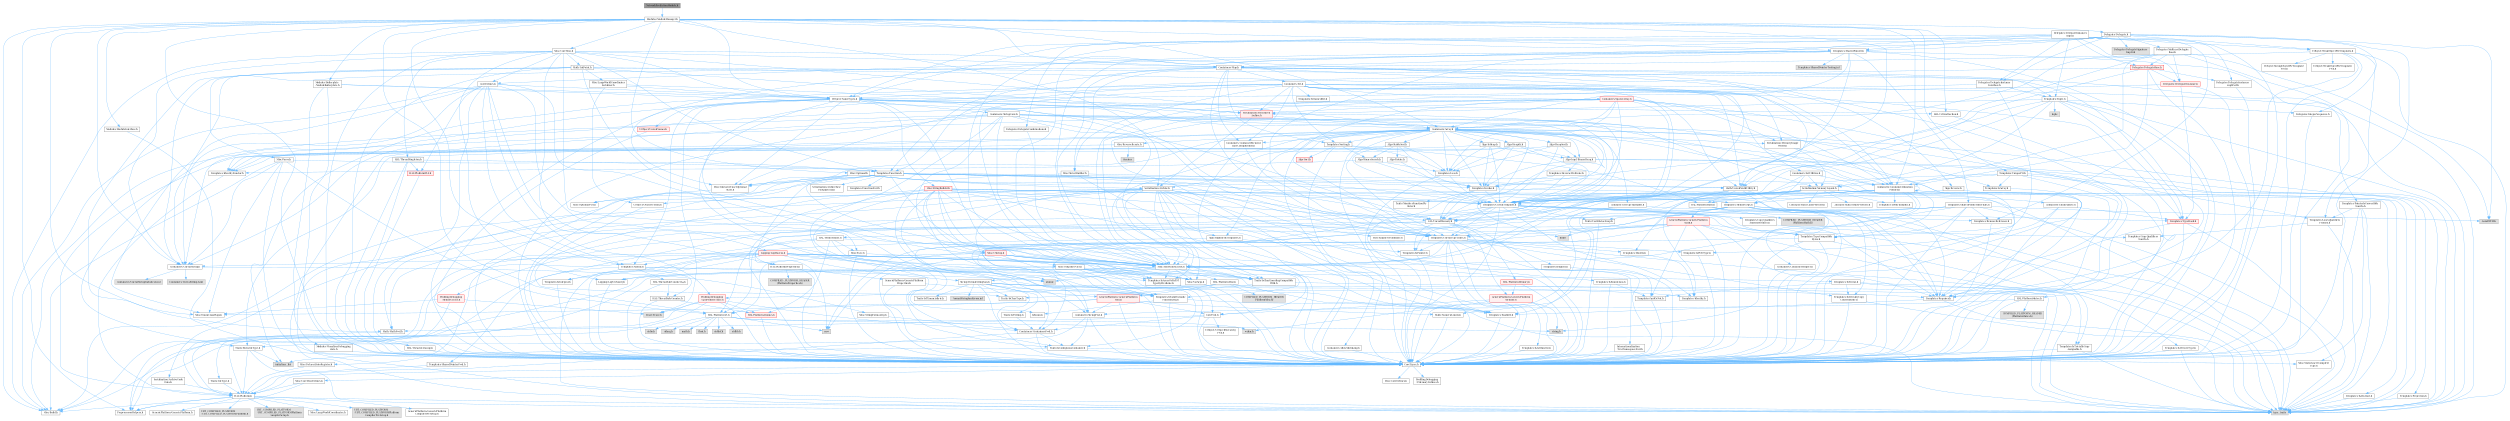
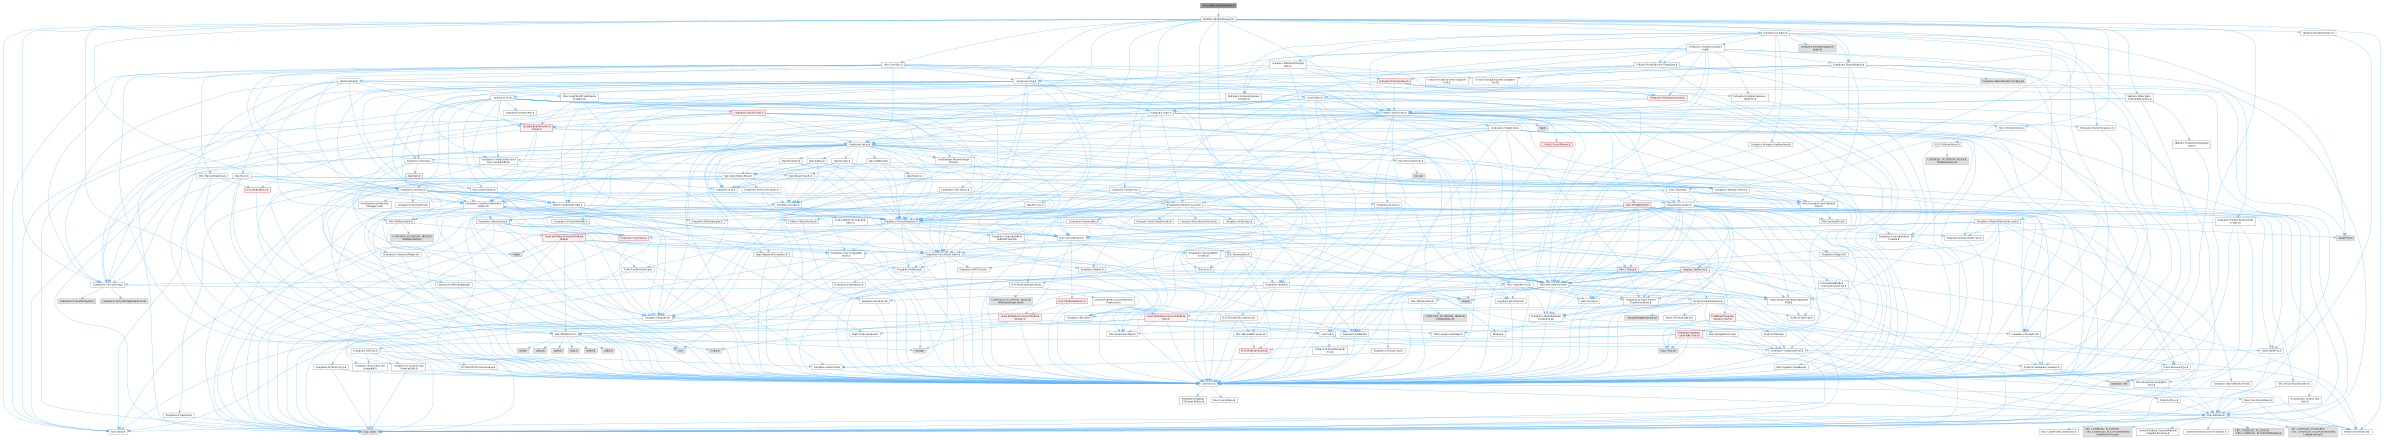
edge "Delegates/Delegate.h" -> "Delegates/DelegateInstances Impl.h": added
edge "Templates/MemoryOps.h" -> "Templates/IsTriviallyCopy Constructible.h": removed
edge "HAL/PlatformMisc.h" -> "ProfilingDebugging /CpuProfilerTrace.h": removed
edge "HAL/PlatformMutex.h" -> "Containers/StringFwd.h": now "Misc/Parse.h" -> "Containers/StringFwd.h"
node "Misc/CompressionFlags.h": added
node "HAL/TlsAutoCleanup.h": label "HAL/TlsAutoCleanup.h" -> "PLATFORM/TlsAutoCleanup.h"
edge "Templates/IsAbstract.h" -> "type_traits": now "Traits/UseBitwiseSwap.h" -> "type_traits"
